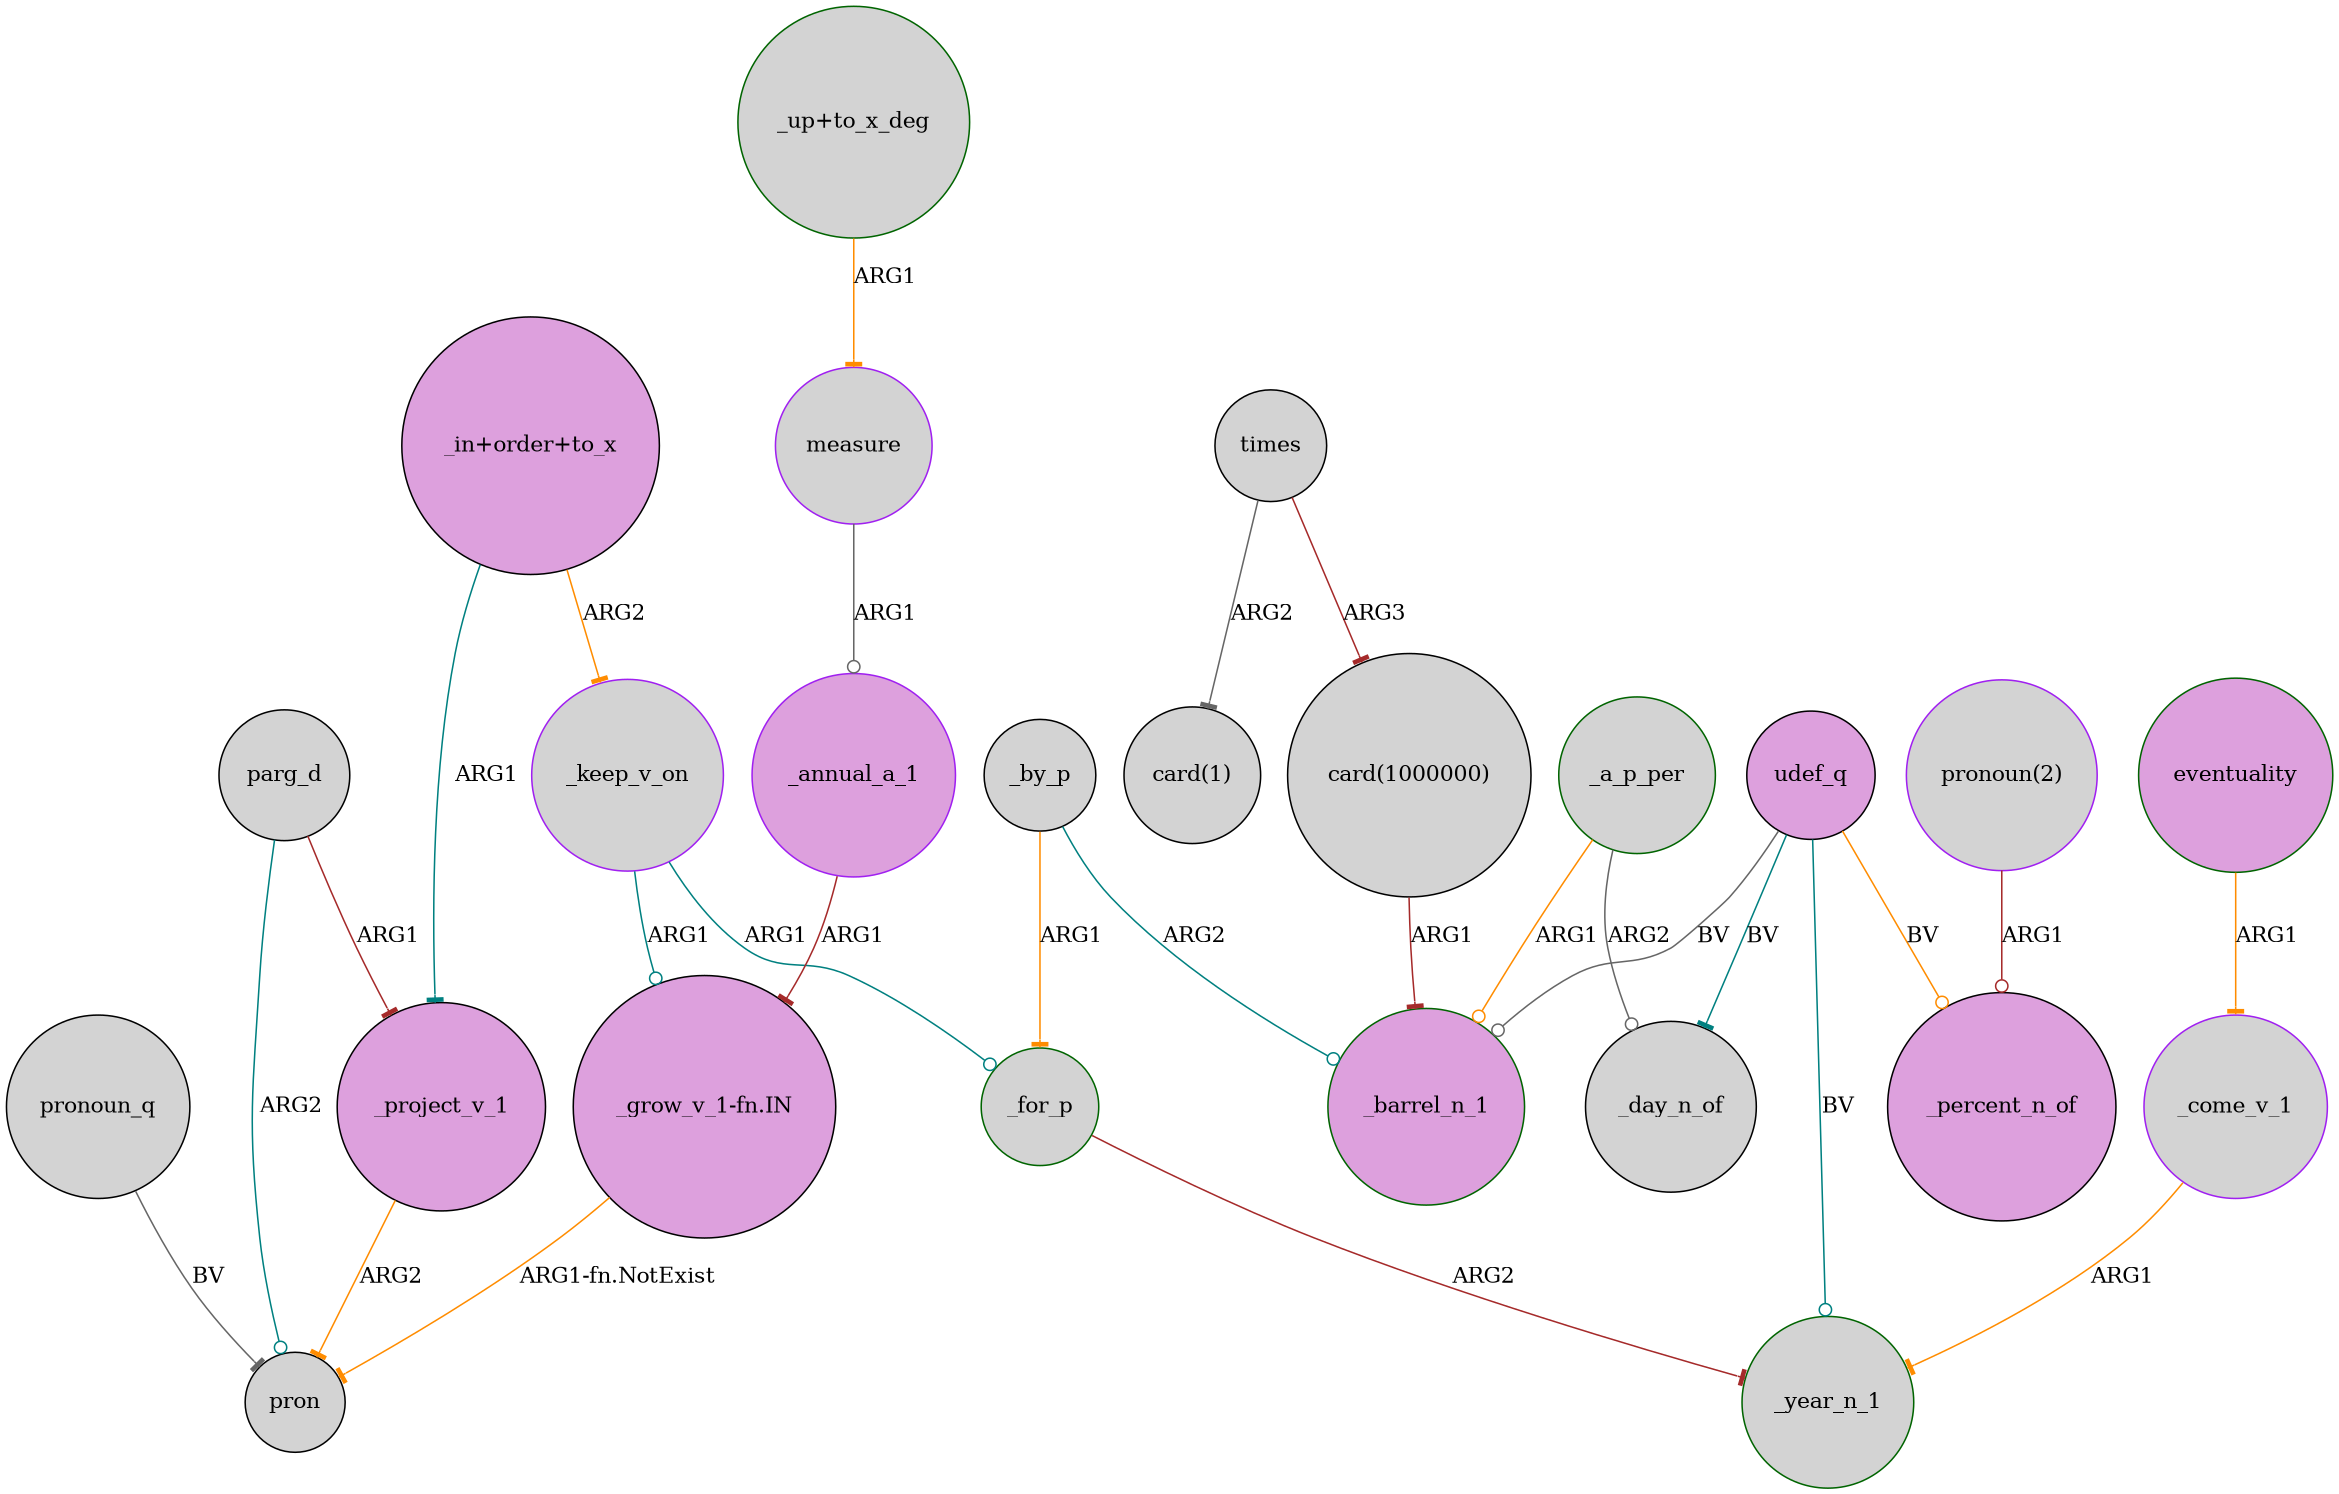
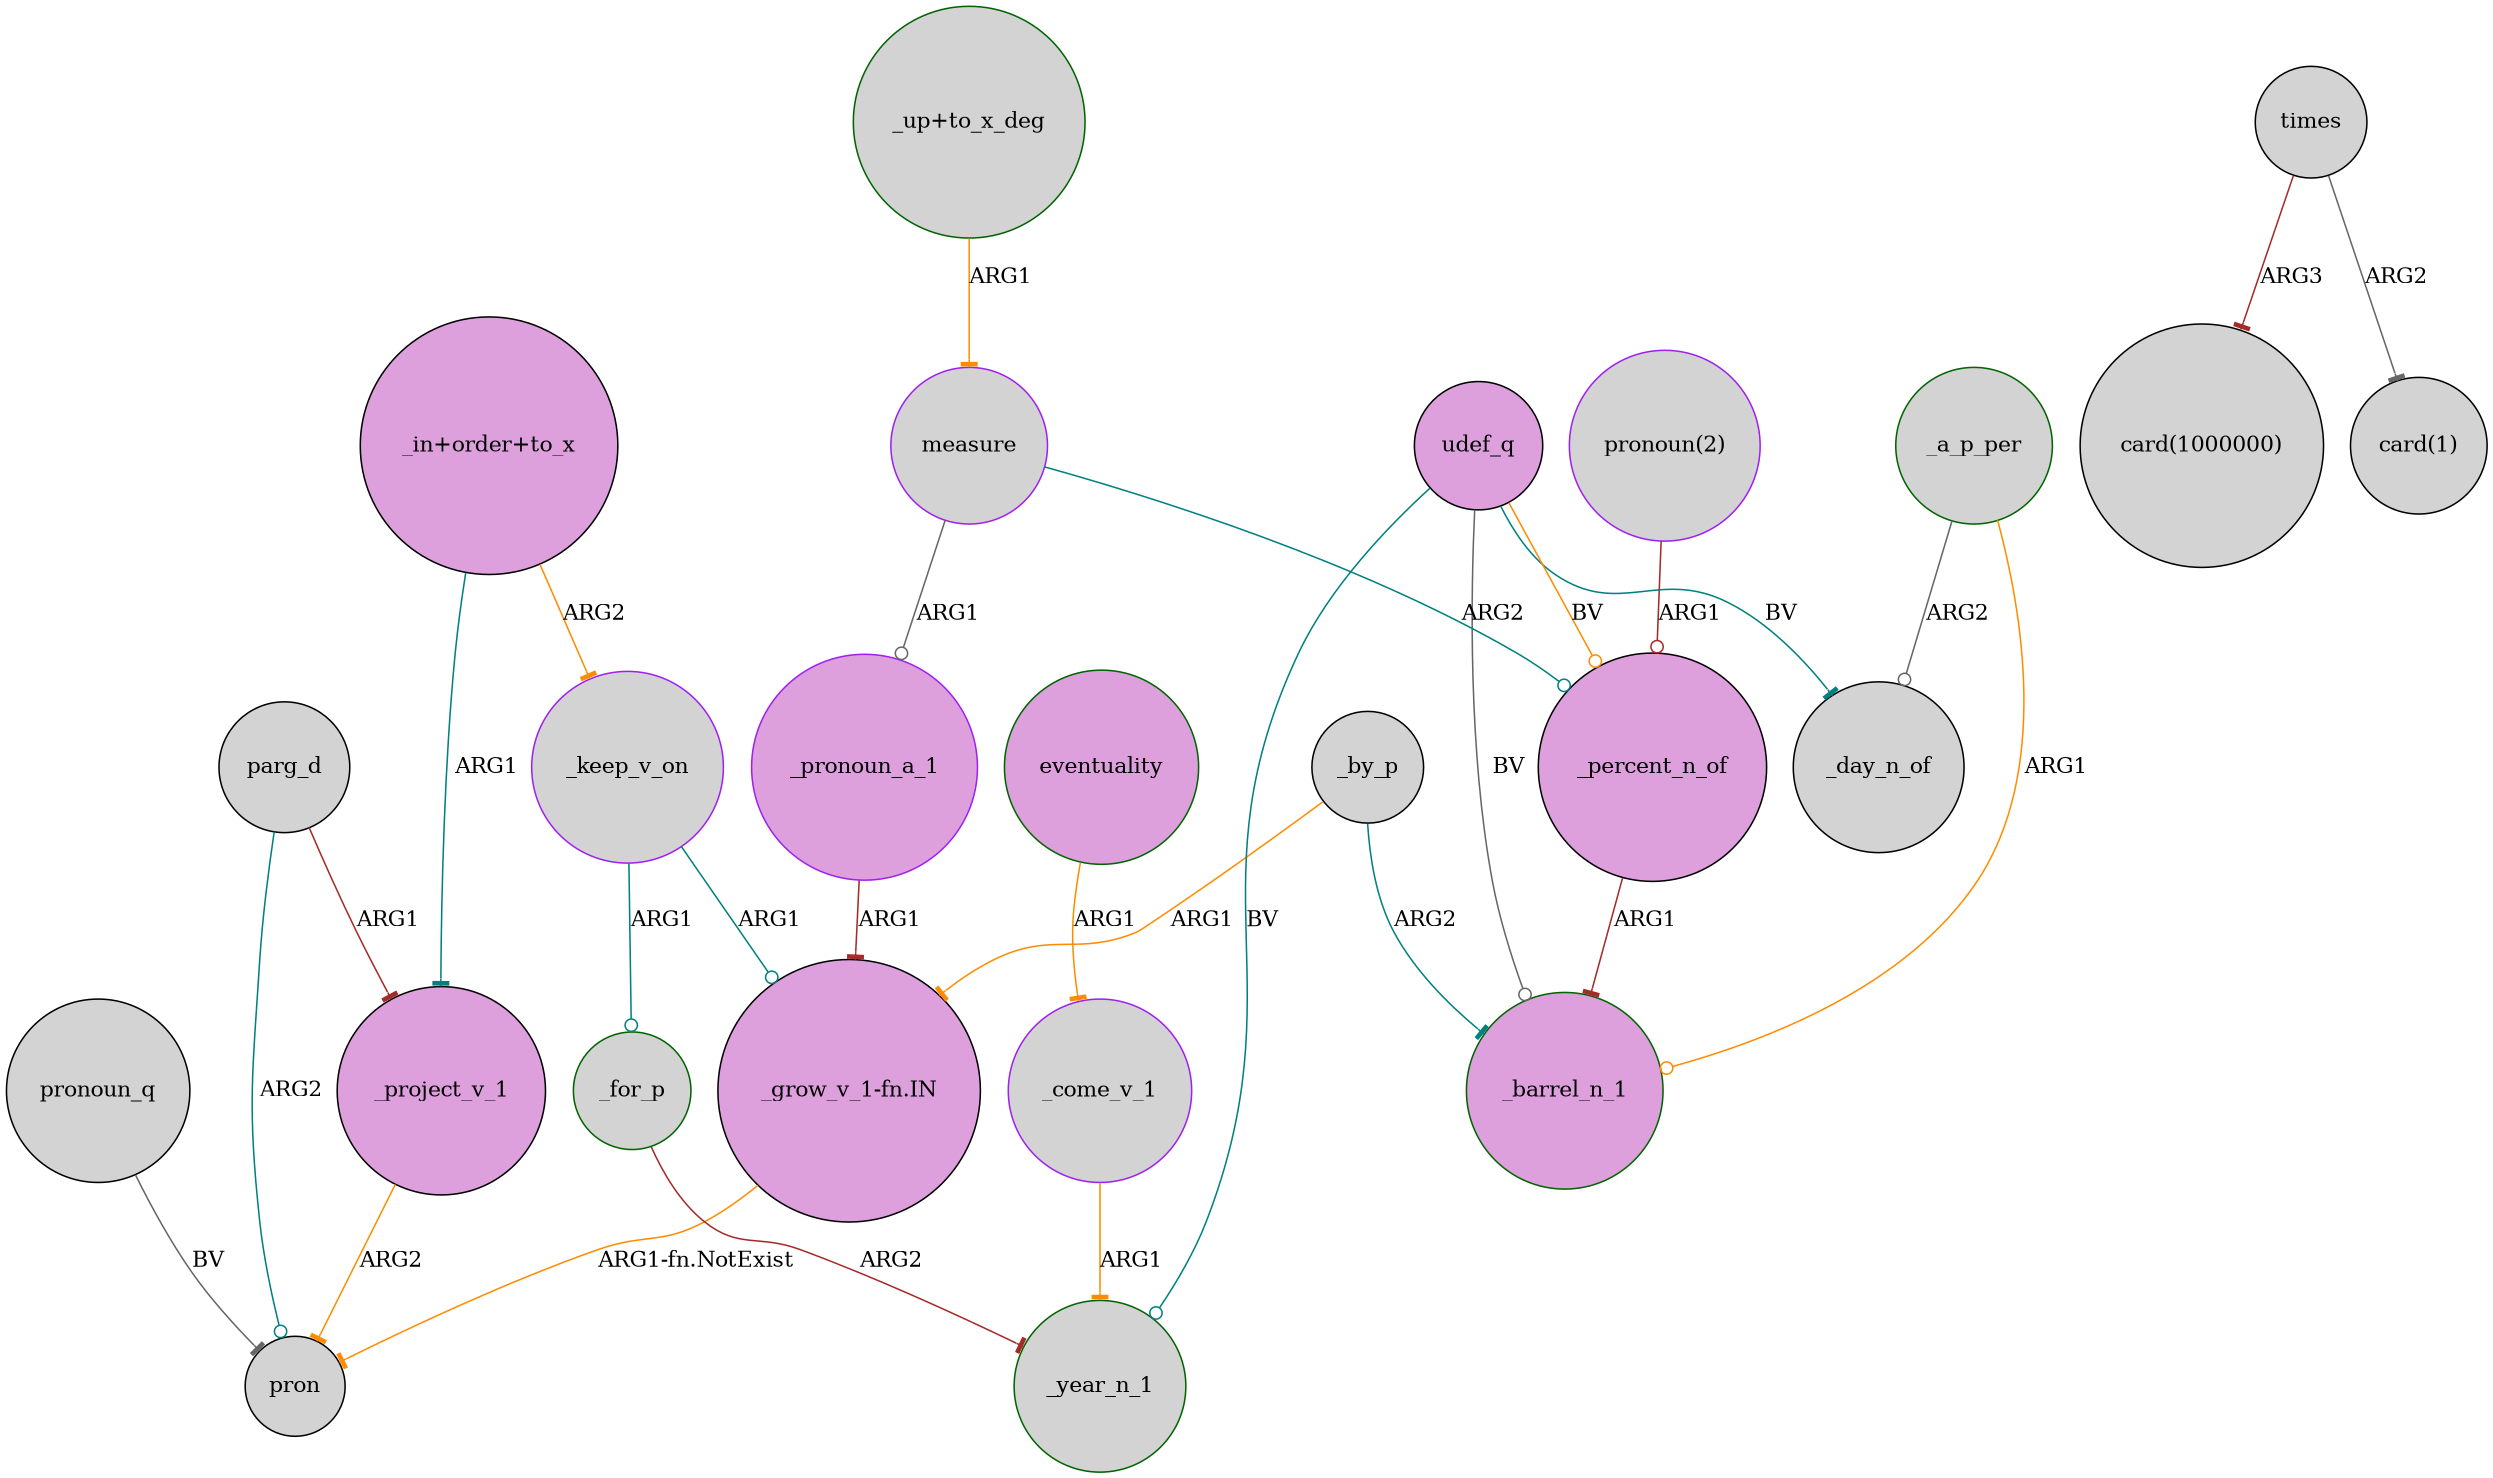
edge "measure" -> "_percent_n_of": added, label "ARG2"
node "_annual_a_1": label "_annual_a_1" -> "_pronoun_a_1"
edge "_by_p" -> "_for_p": now "_by_p" -> "_grow_v_1-fn.IN"
edge "card(1000000)" -> "_barrel_n_1": now "_percent_n_of" -> "_barrel_n_1"
edge "_by_p" -> "_barrel_n_1": arrowhead odot -> tee
